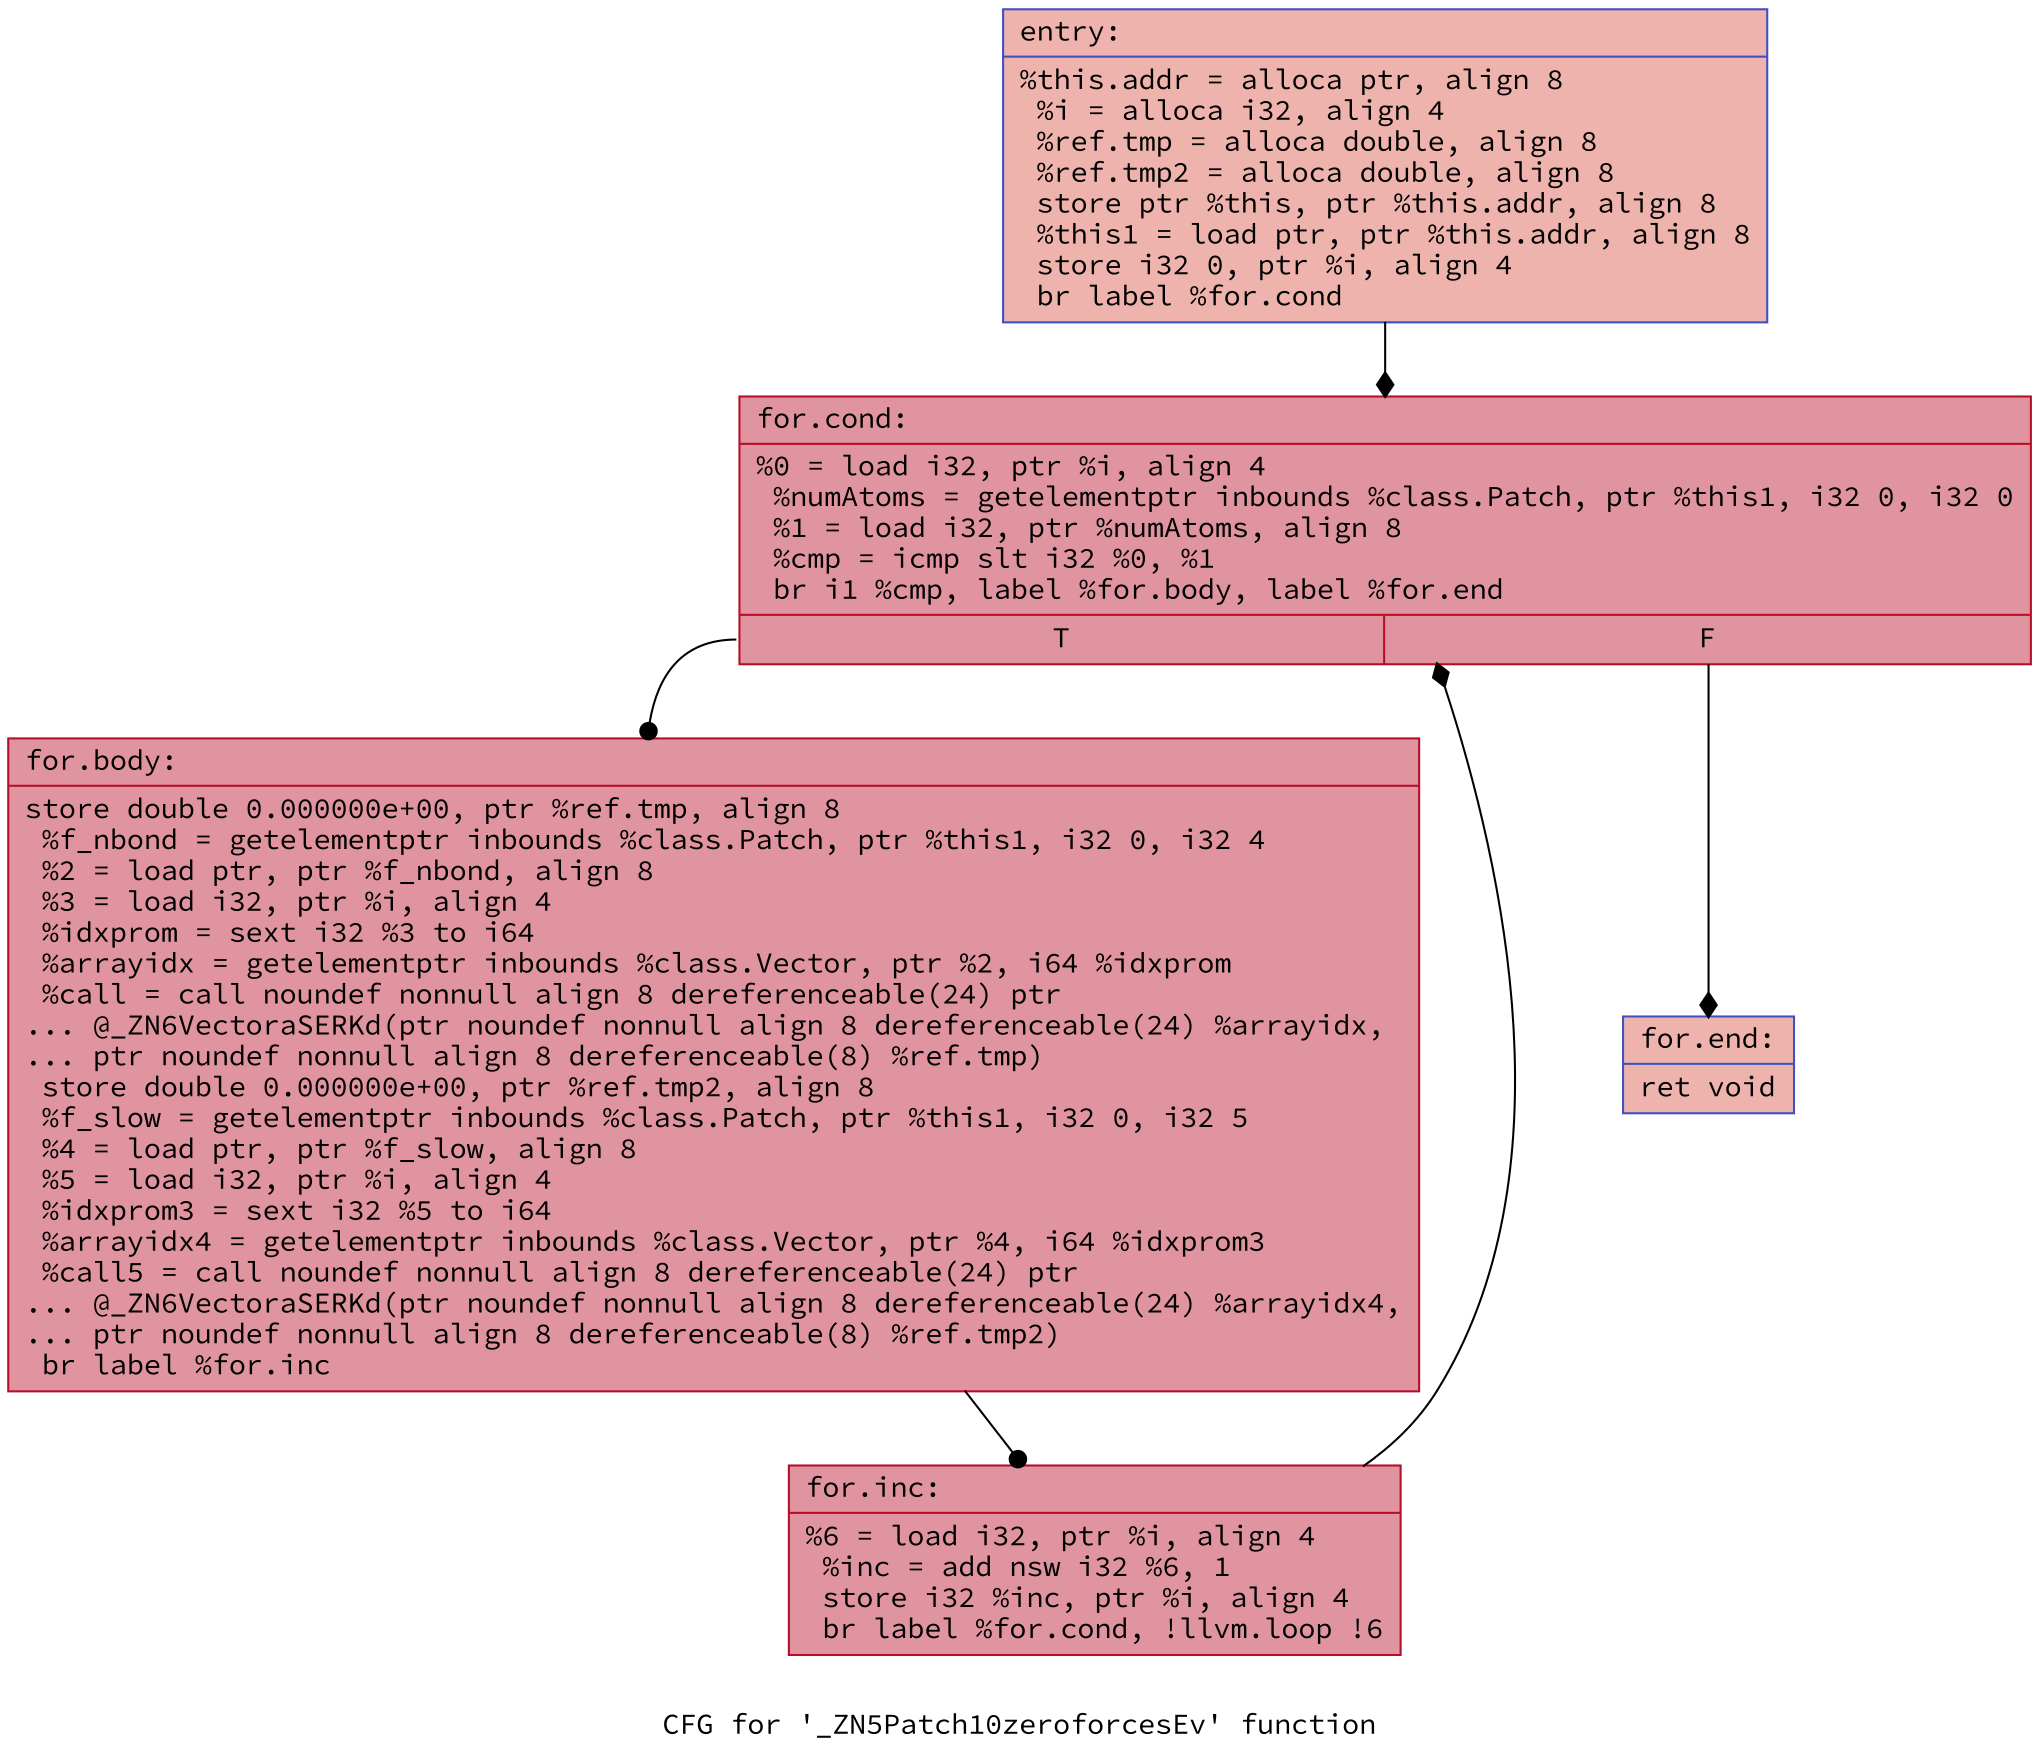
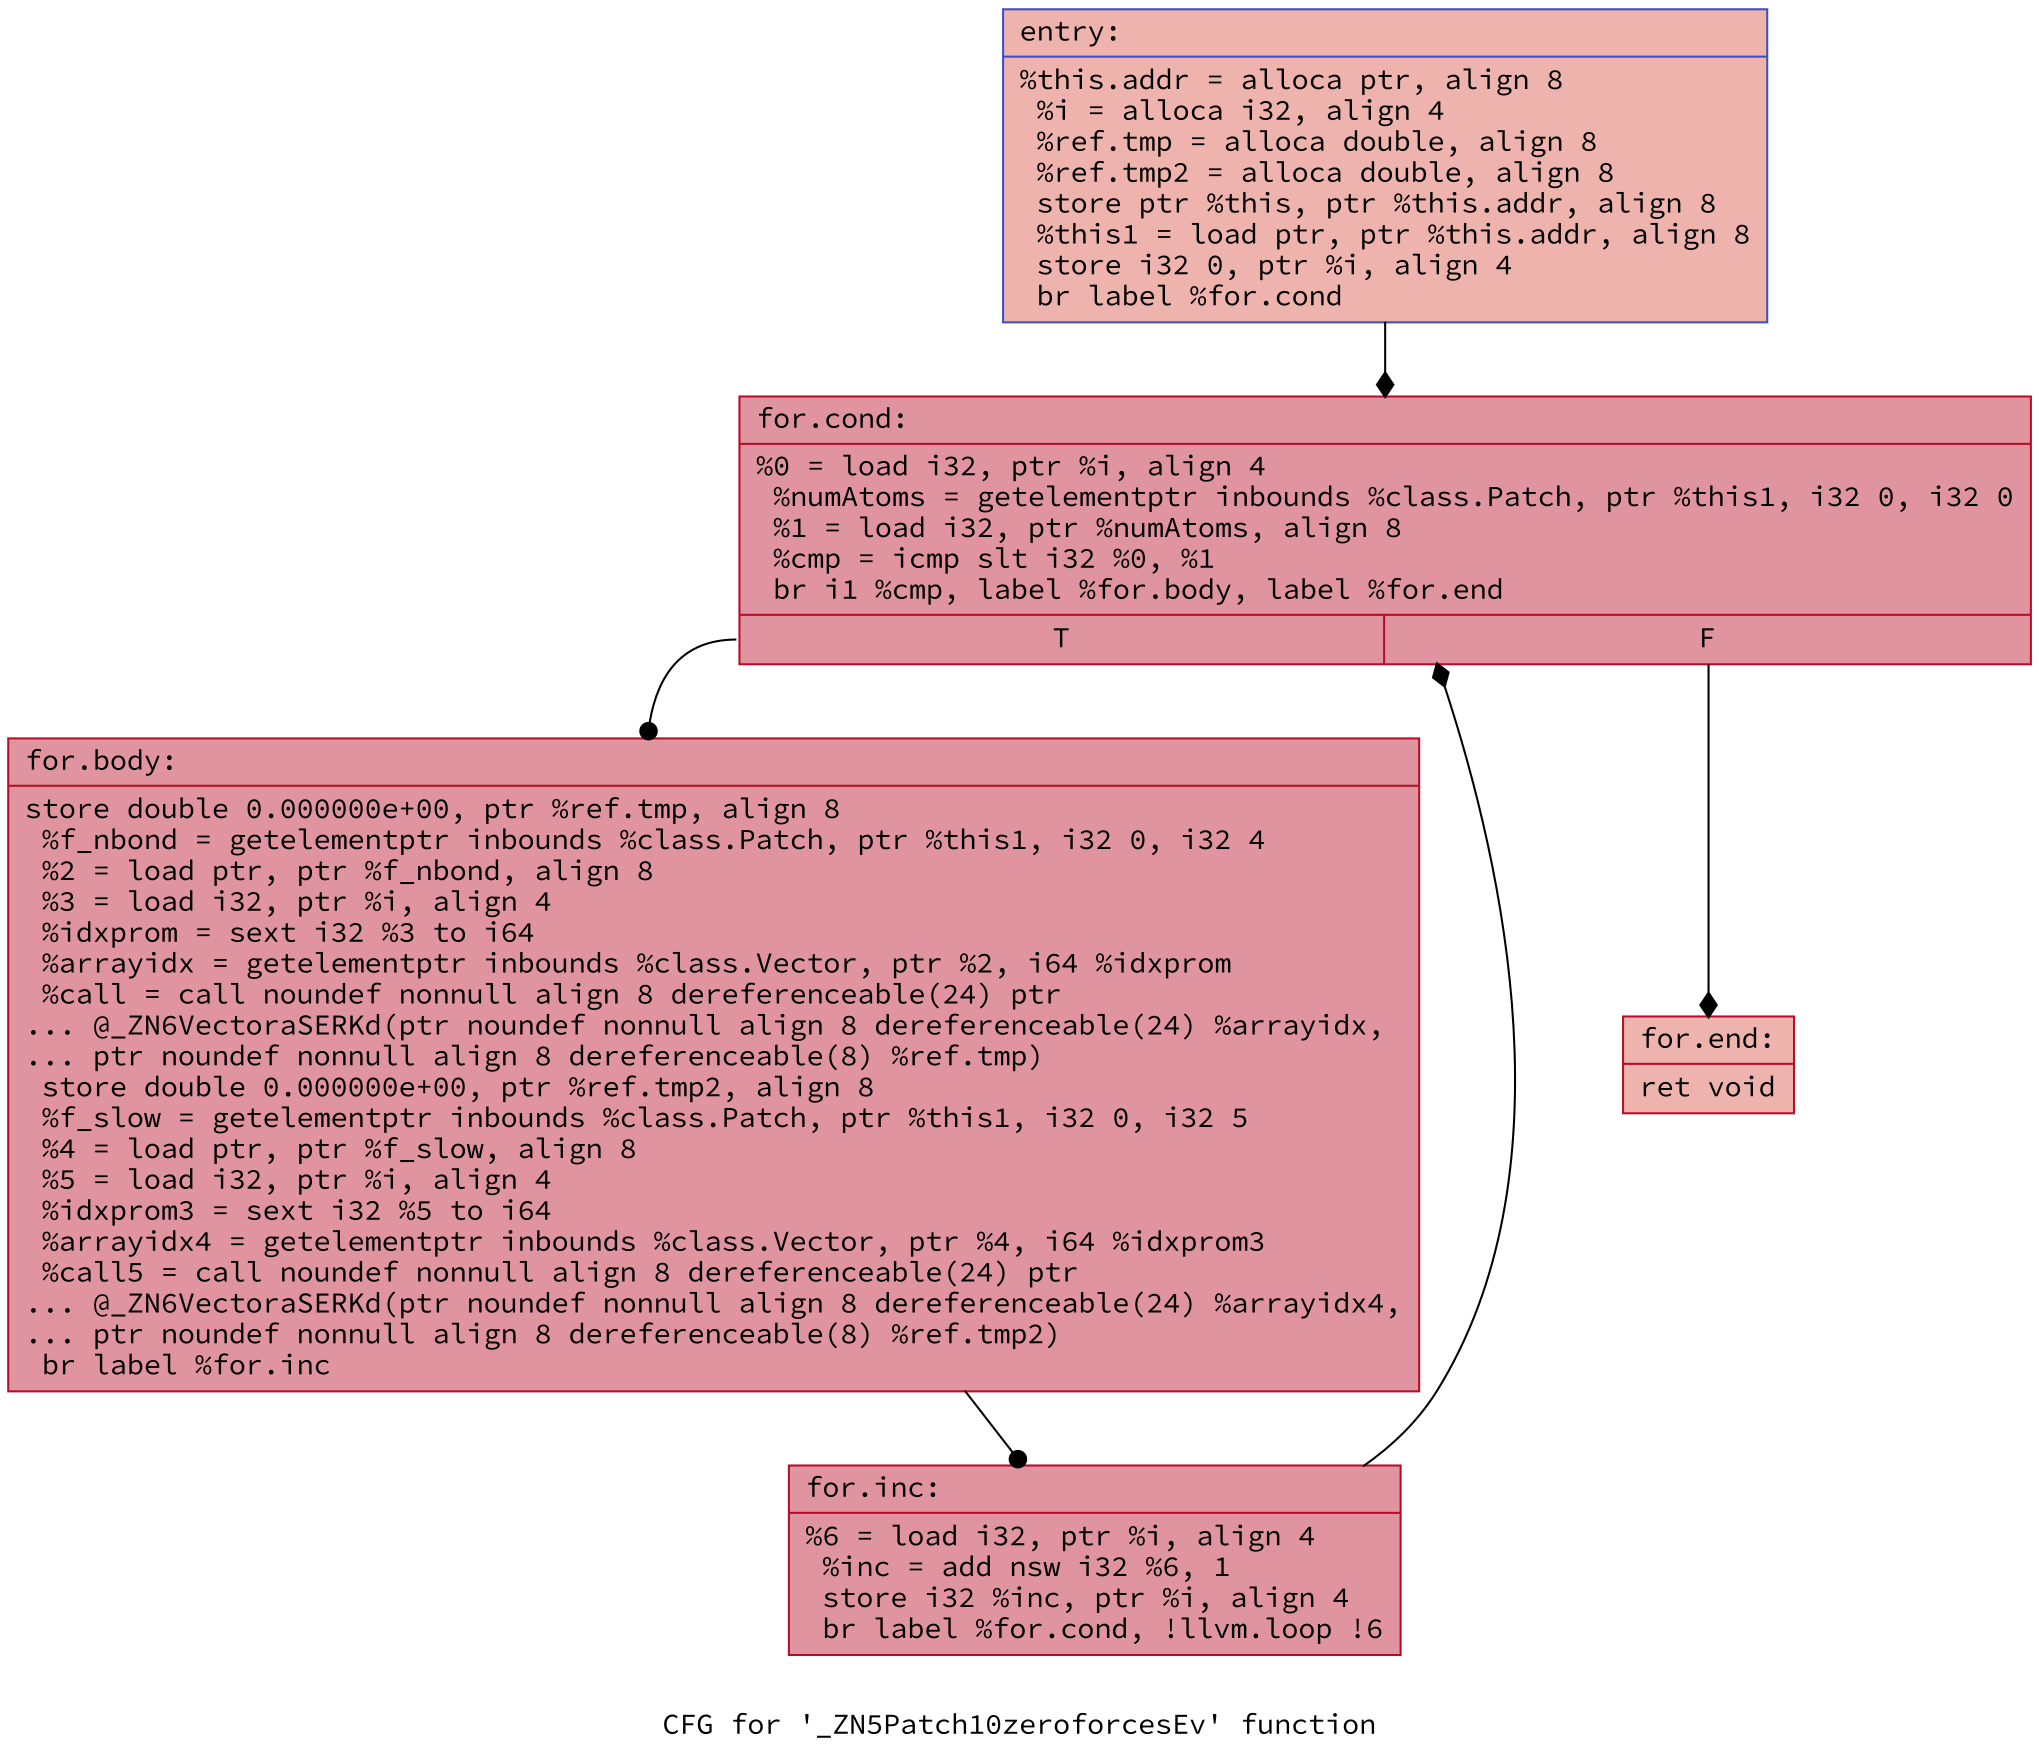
node "for.end:": color #3d50c3ff -> #b70d28ff
